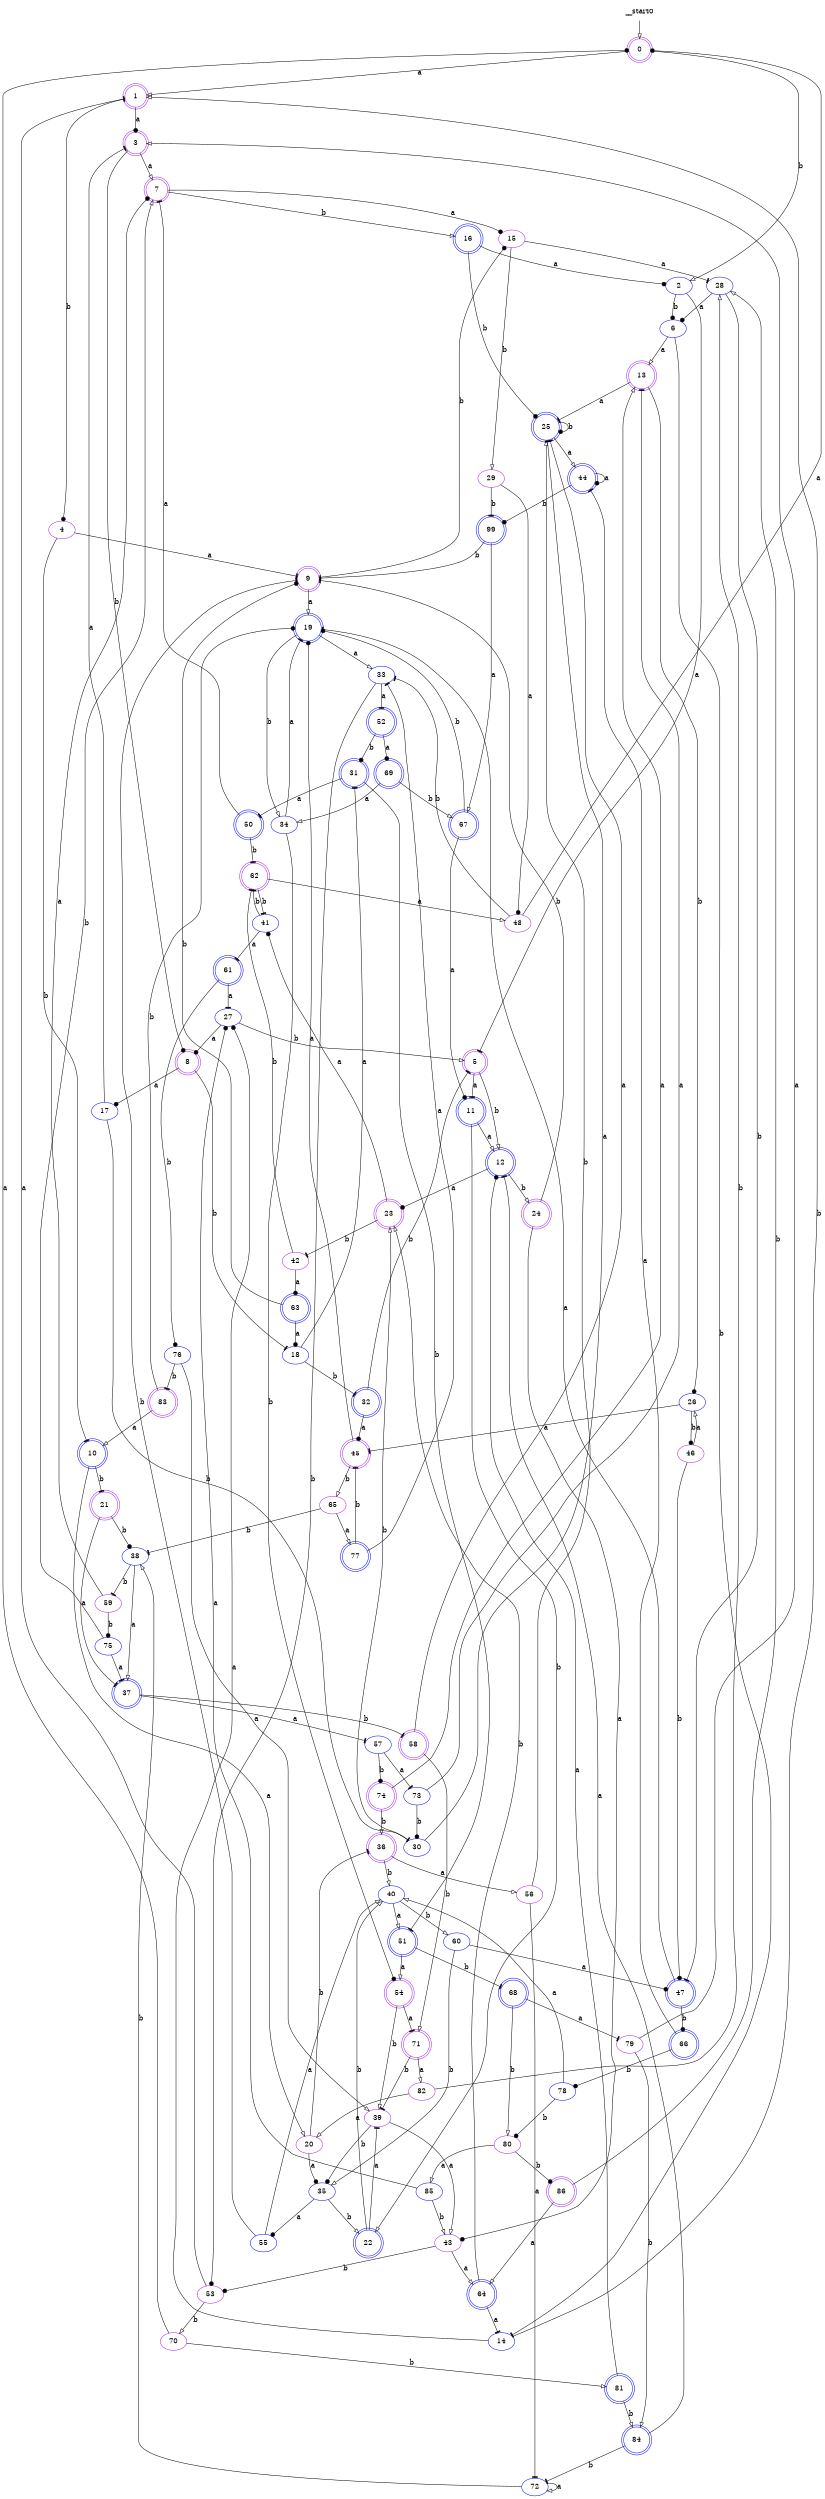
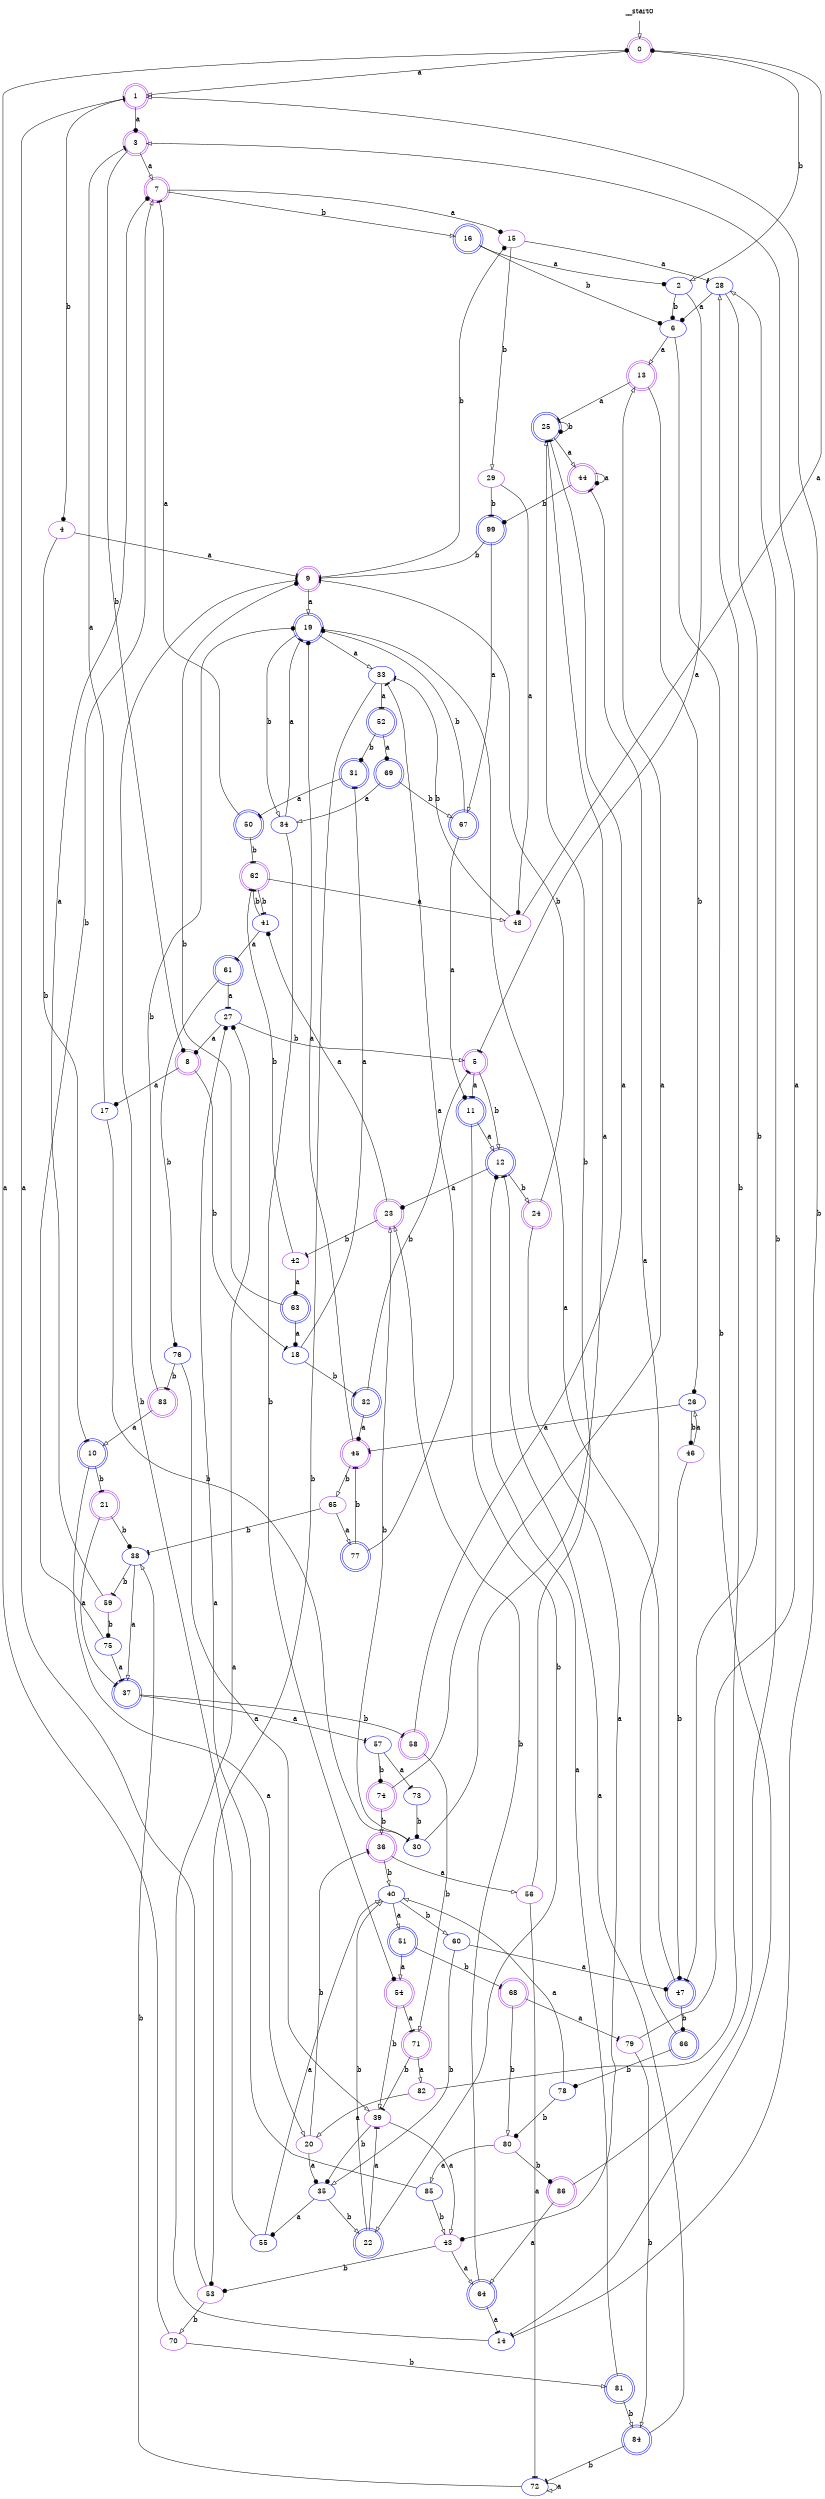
edge "16" -> "25": now "16" -> "6"
node "44": color blue -> purple
edge "73" -> "13": removed, label "a"
edge "31" -> "51": removed, label "b"
node "68": color blue -> purple
